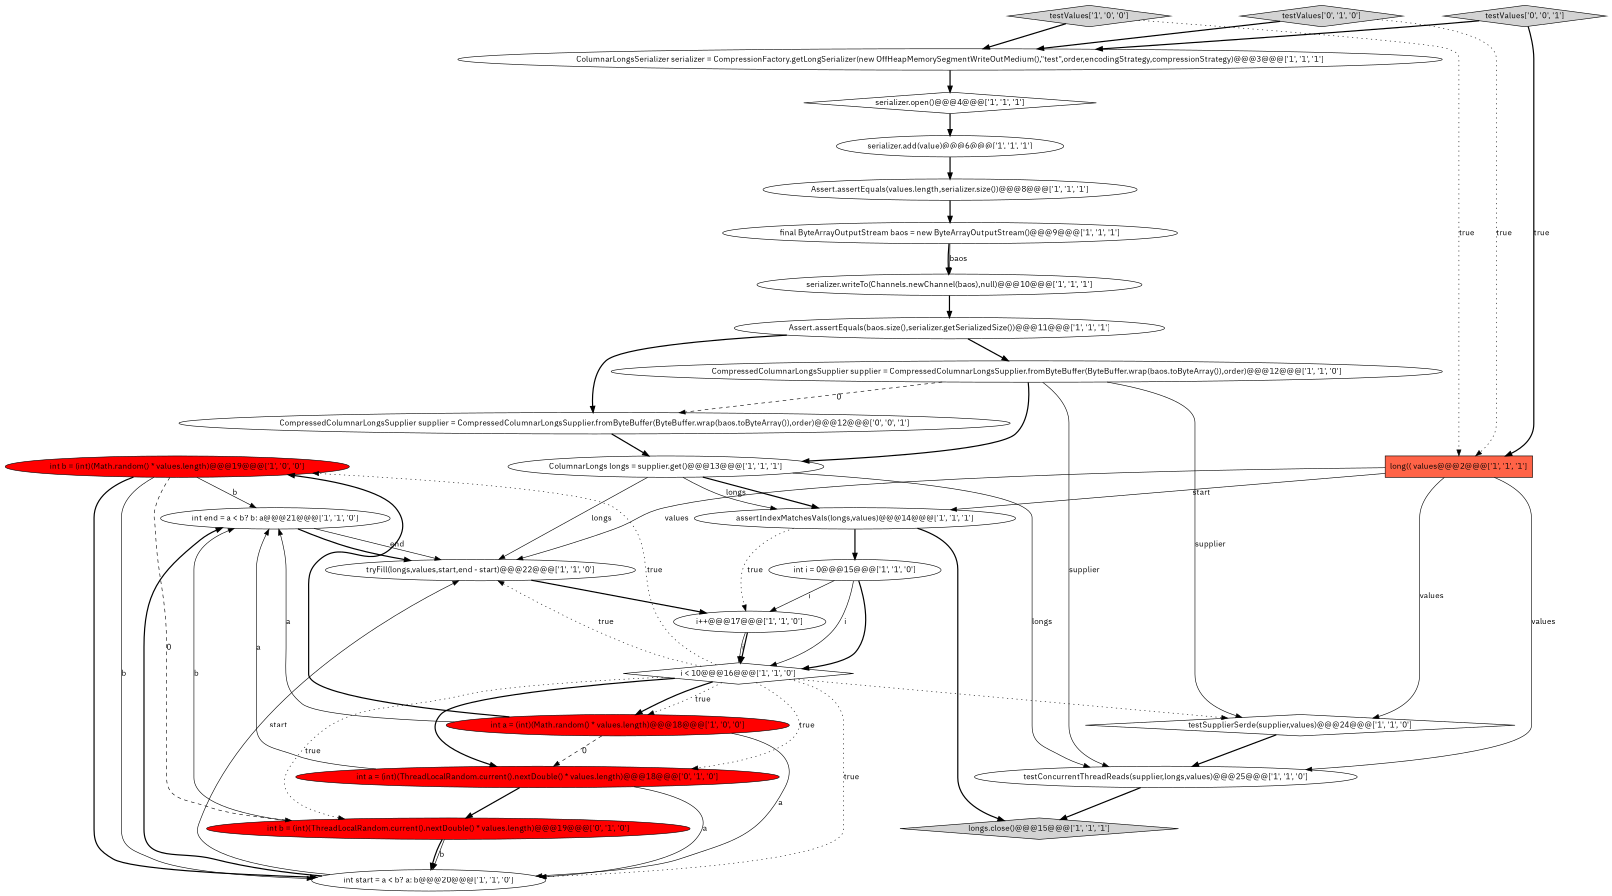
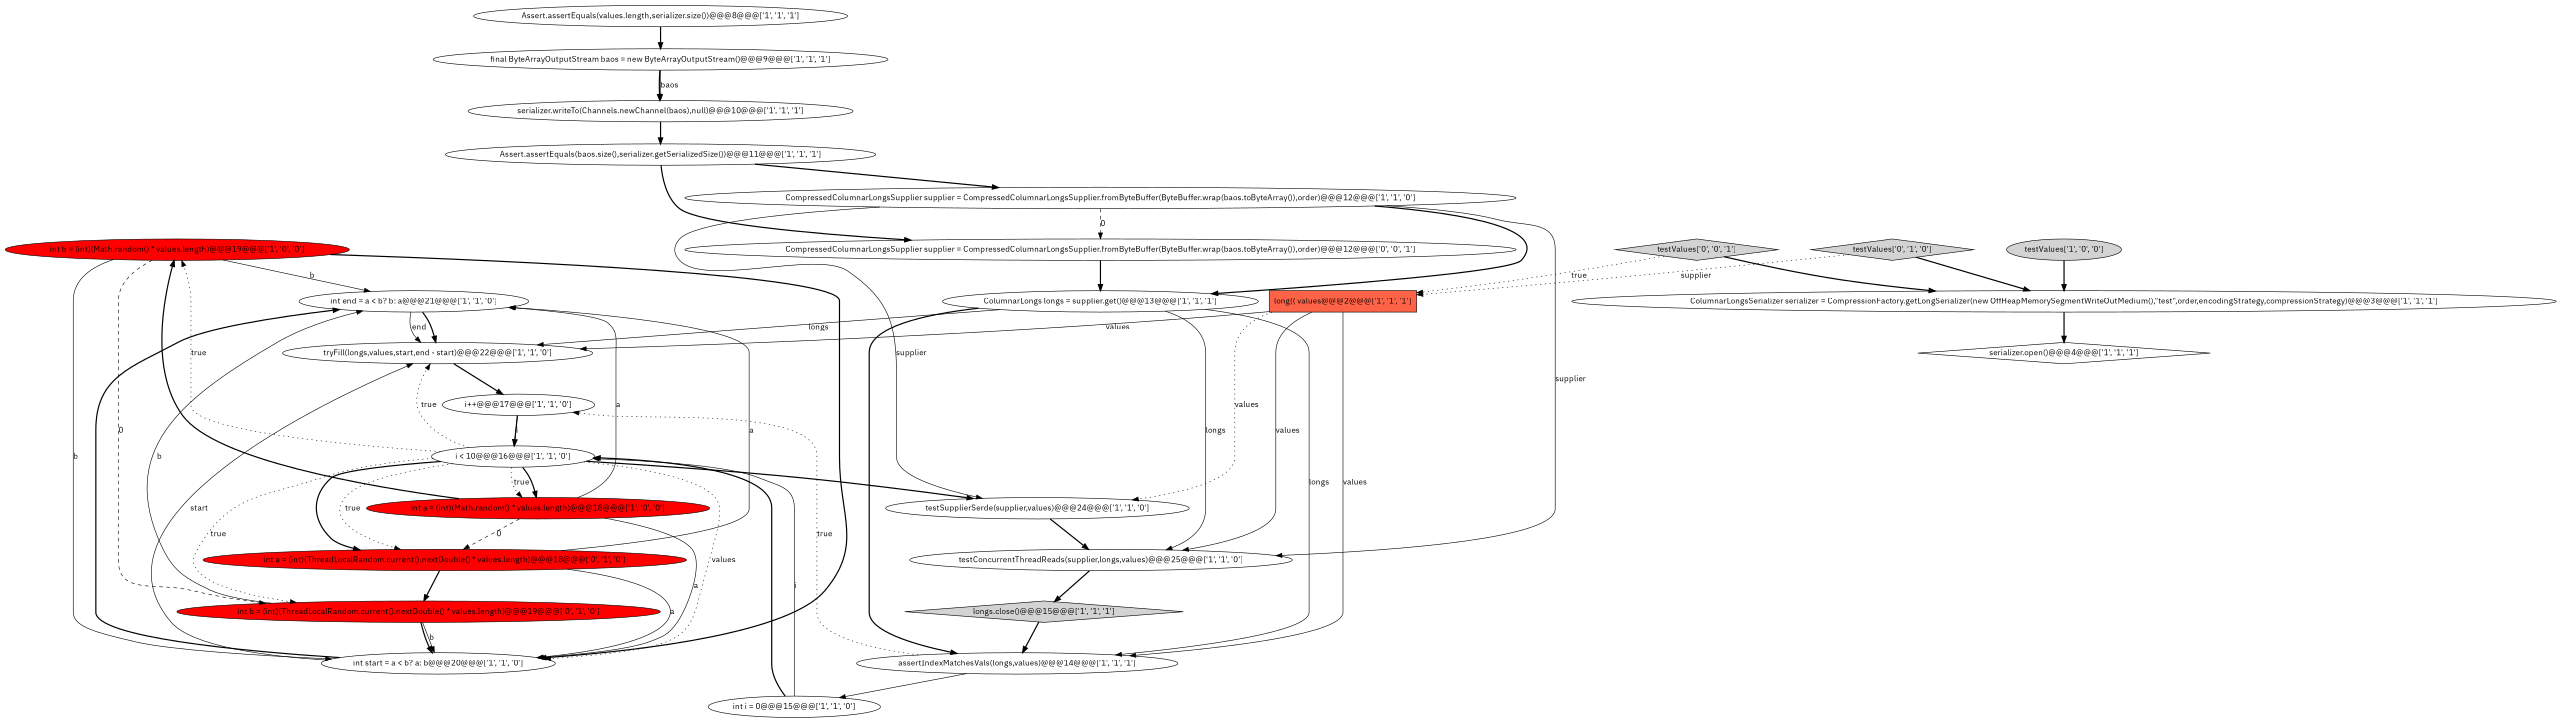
node "testValues['1', '0', '0']": shape diamond -> ellipse
edge "testValues['1', '0', '0']" -> "long(( values@@@2@@@['1', '1', '1']": removed, label "true"
node "serializer.add(value)@@@6@@@['1', '1', '1']": removed
edge "testValues['0', '1', '0']" -> "long(( values@@@2@@@['1', '1', '1']": label "true" -> "supplier"
edge "testValues['0', '0', '1']" -> "long(( values@@@2@@@['1', '1', '1']": style bold -> dotted
edge "long(( values@@@2@@@['1', '1', '1']" -> "assertIndexMatchesVals(longs,values)@@@14@@@['1', '1', '1']": label "start" -> "values"
edge "assertIndexMatchesVals(longs,values)@@@14@@@['1', '1', '1']" -> "int i = 0@@@15@@@['1', '1', '0']": style bold -> solid
edge "int i = 0@@@15@@@['1', '1', '0']" -> "i++@@@17@@@['1', '1', '0']": removed, label "i"
edge "long(( values@@@2@@@['1', '1', '1']" -> "testSupplierSerde(supplier,values)@@@24@@@['1', '1', '0']": style solid -> dotted
edge "assertIndexMatchesVals(longs,values)@@@14@@@['1', '1', '1']" -> "longs.close()@@@15@@@['1', '1', '1']": reversed
node "i < 10@@@16@@@['1', '1', '0']": shape diamond -> ellipse
edge "i < 10@@@16@@@['1', '1', '0']" -> "testSupplierSerde(supplier,values)@@@24@@@['1', '1', '0']": style dotted -> bold
node "testSupplierSerde(supplier,values)@@@24@@@['1', '1', '0']": shape diamond -> ellipse
edge "i < 10@@@16@@@['1', '1', '0']" -> "int start = a < b? a: b@@@20@@@['1', '1', '0']": label "true" -> "values"
